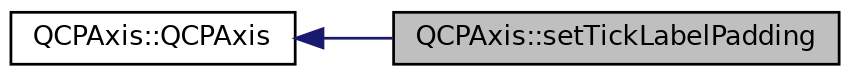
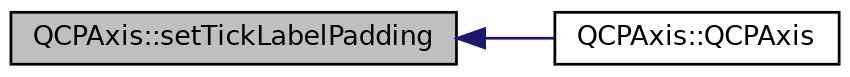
edge "QCPAxis::setTickLabelPadding" -> "QCPAxis::QCPAxis": reversed
